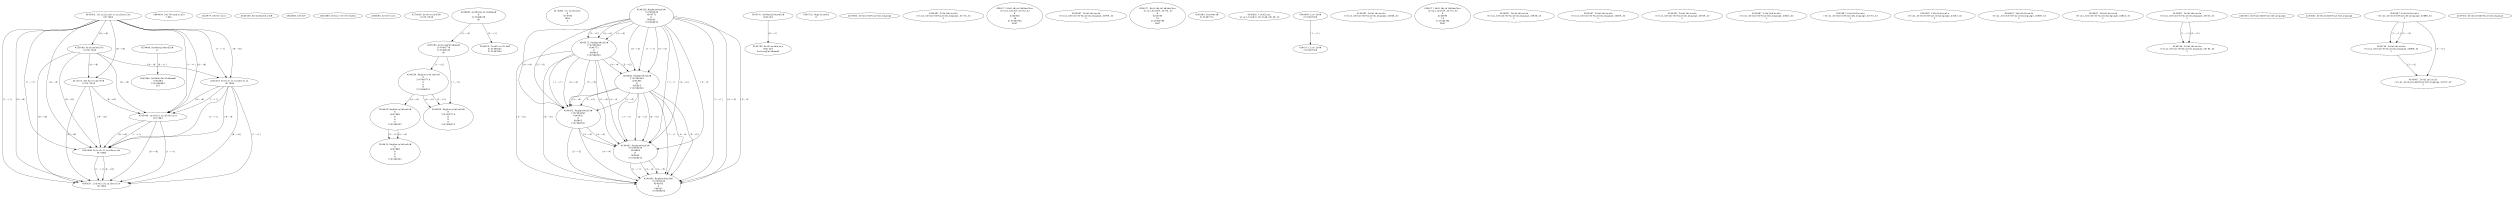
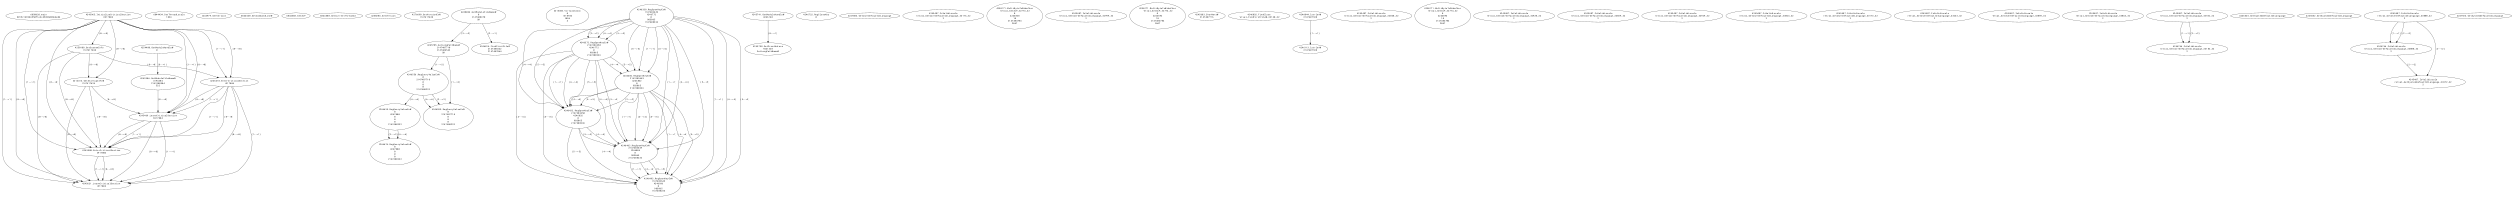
node "6850628.main 0015c1d92b6550f1e3c4582b03bbde04": added
edge "4250188.GetSystemInfo 2147417660" -> "4245469.LeaveCriticalSection 6917004": now "4243306.GetModuleFileNameW 4194304 2147408904 522" -> "4245469.LeaveCriticalSection 6917004"
